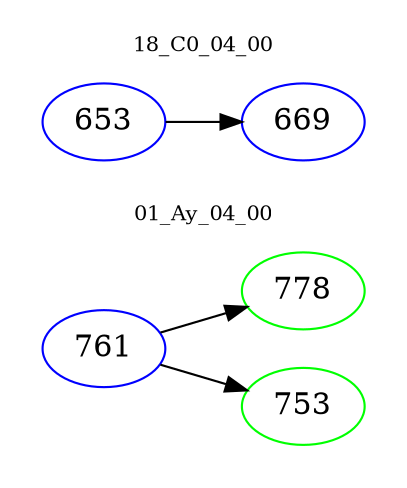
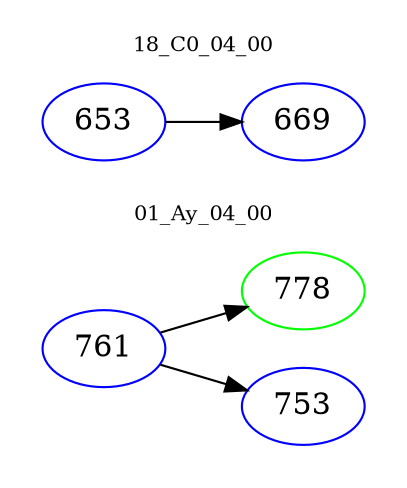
node "753": color green -> blue
